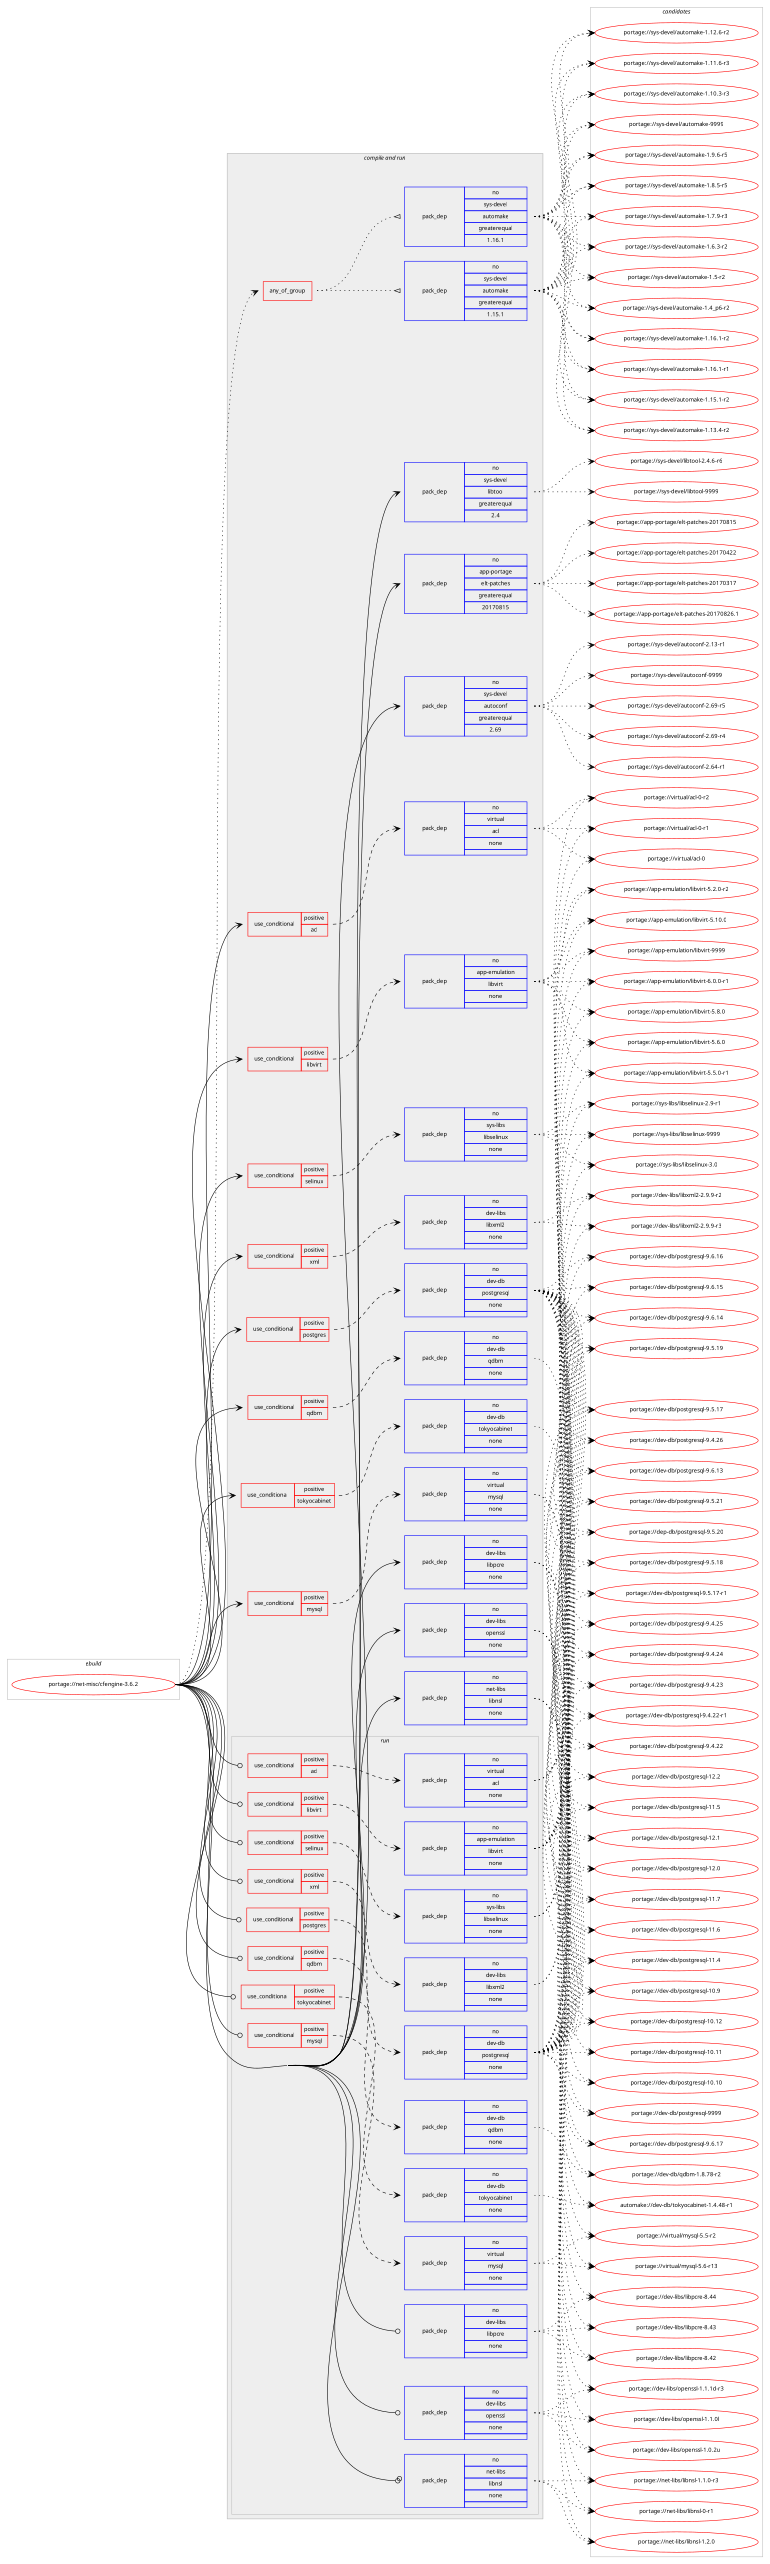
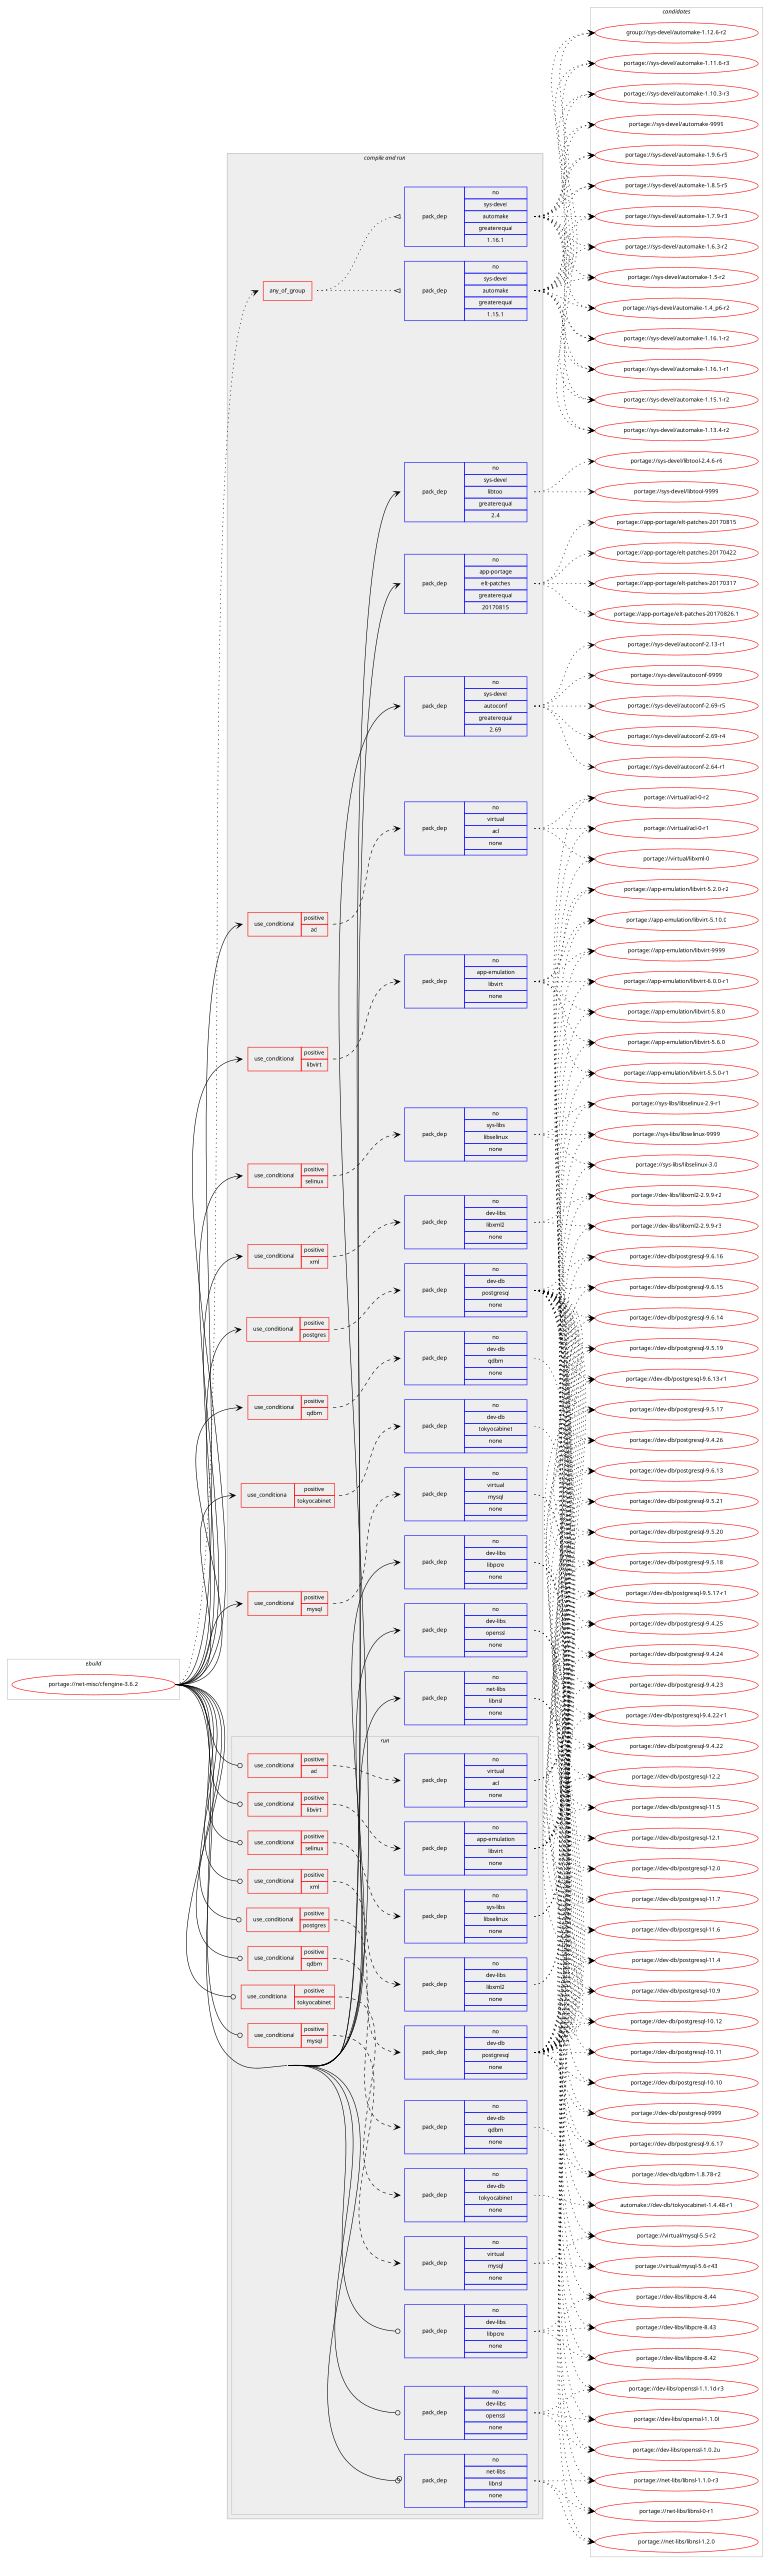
node "portage://sys-devel/automake-1.12.6-r2": label "portage://sys-devel/automake-1.12.6-r2" -> "group://sys-devel/automake-1.12.6-r2"
node "portage://virtual/acl-0": label "portage://virtual/acl-0" -> "portage://virtual/libxml-0"
node "portage://dev-db/postgresql-9.6.13-r1": added
node "portage://dep-db/postgresql-9.5.20": label "portage://dep-db/postgresql-9.5.20" -> "portage://dev-db/postgresql-9.5.20"
node "portage://virtual/mysql-5.6-r13": label "portage://virtual/mysql-5.6-r13" -> "portage://virtual/mysql-5.6-r43"
